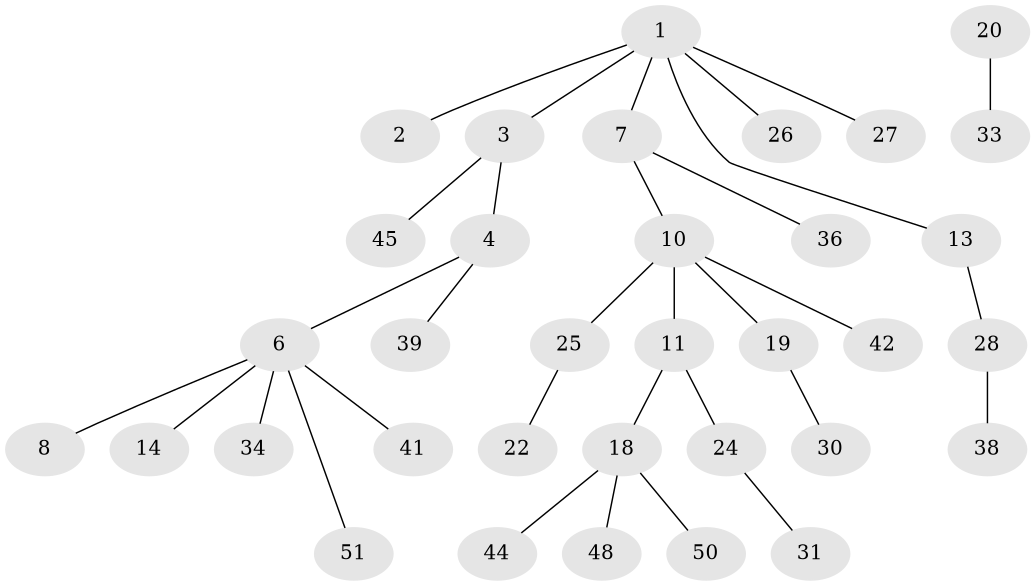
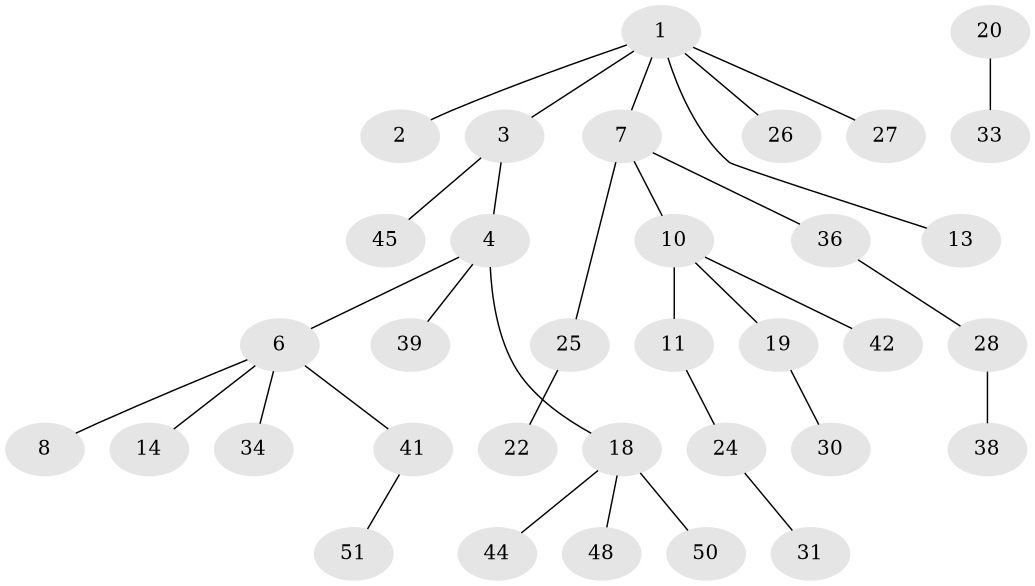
edge "10" -- "25": now "7" -- "25"
edge "13" -- "28": now "36" -- "28"
edge "11" -- "18": now "4" -- "18"
edge "6" -- "51": now "41" -- "51"
